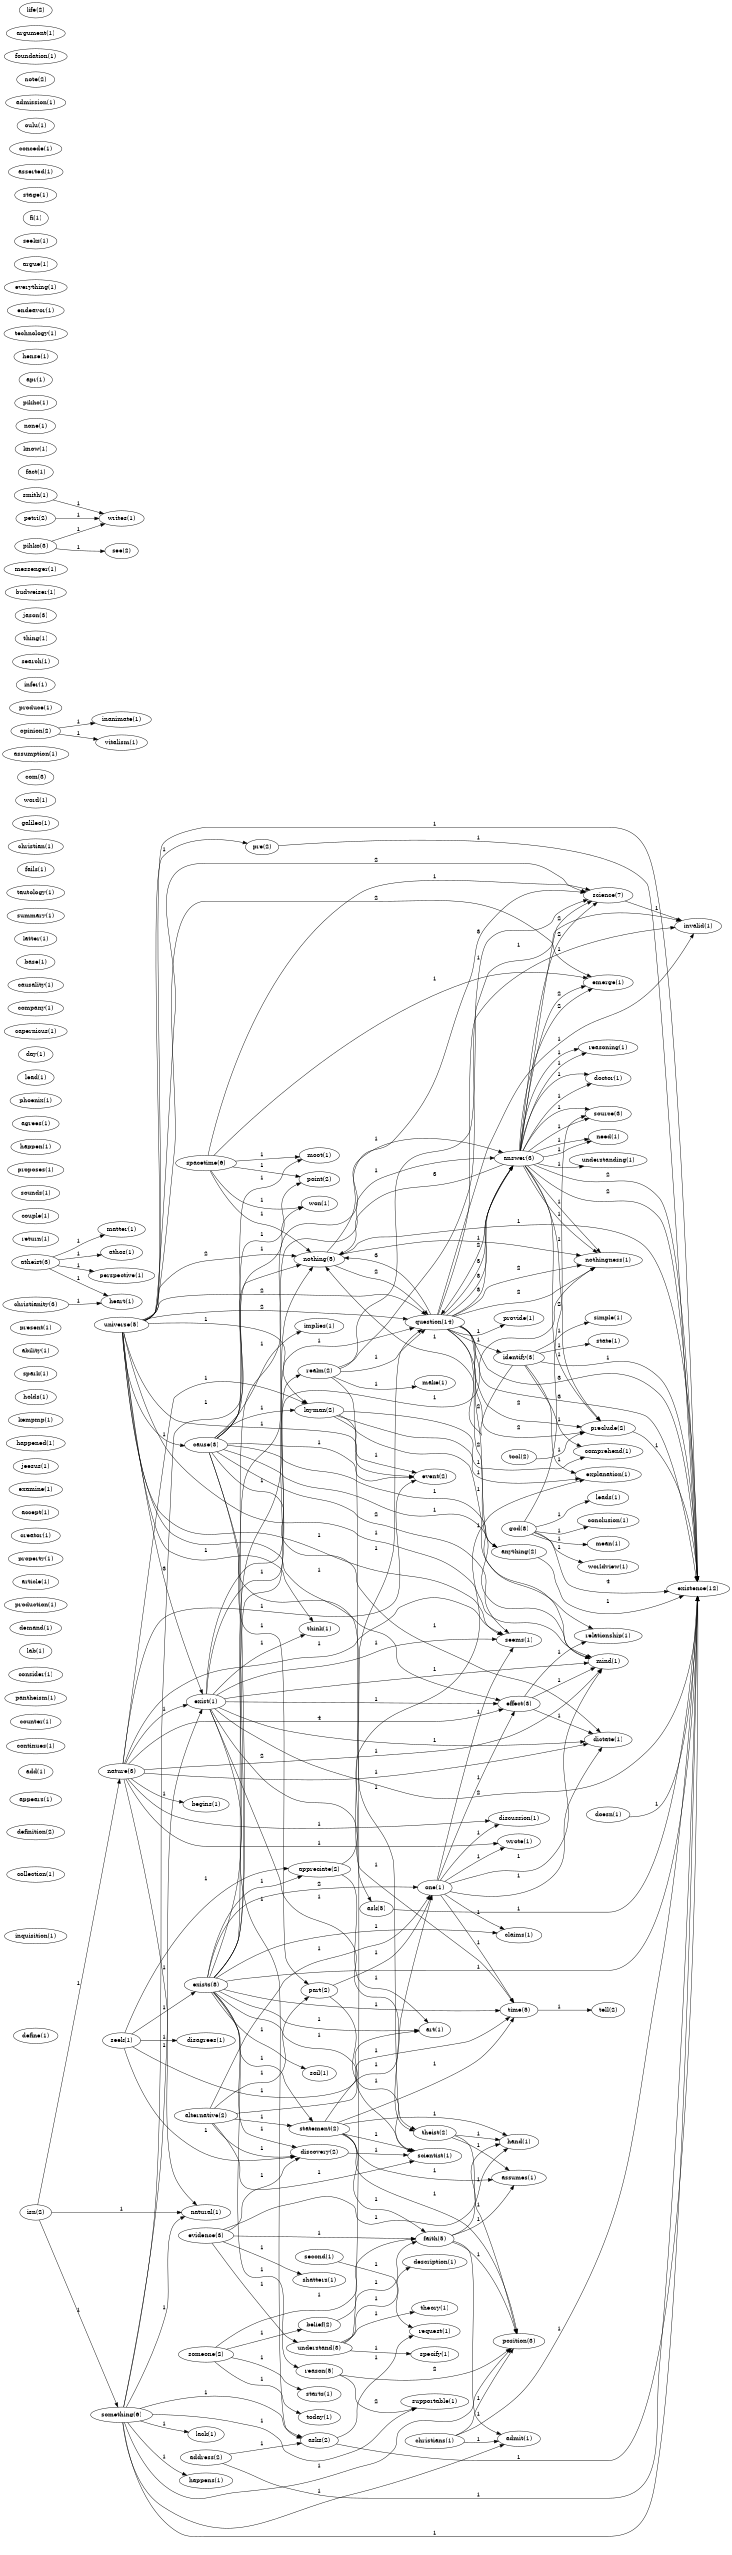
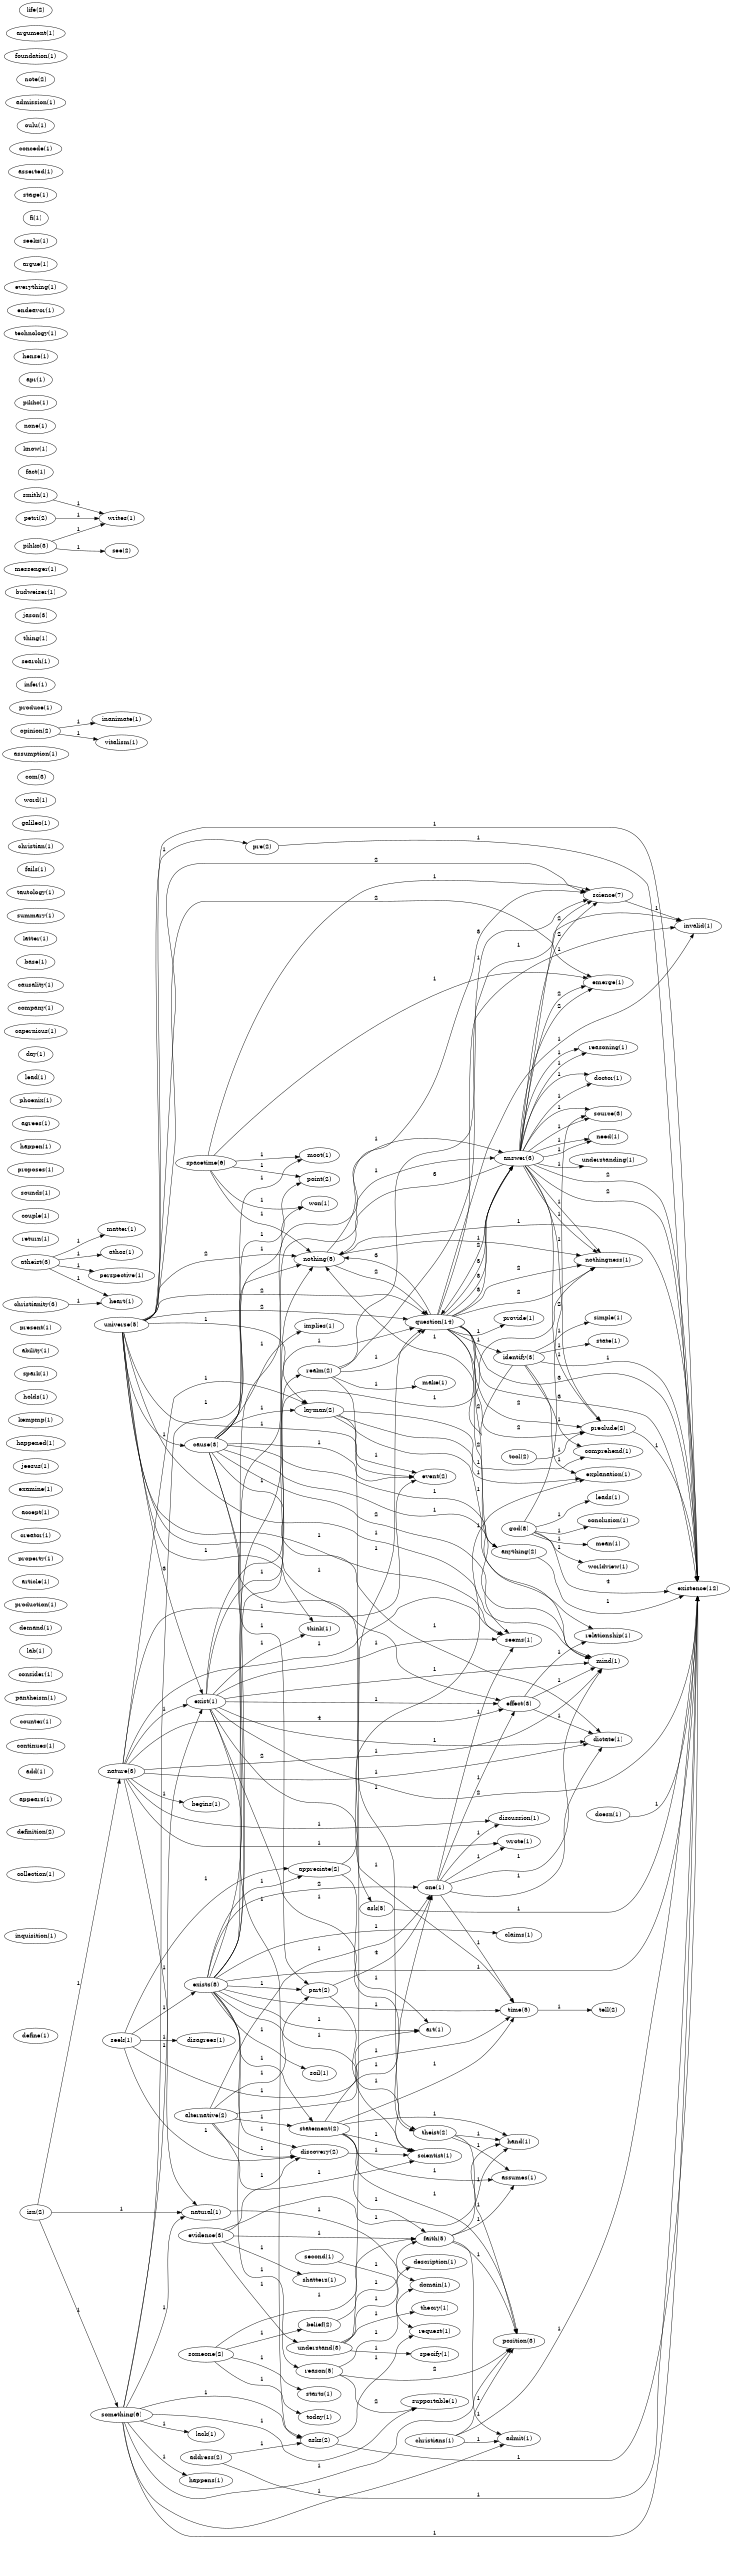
edge "one(1)" -> "claims(1)": removed, label "1"
edge "part(2)" -> "one(1)": label "1" -> "4"
edge "exists(8)" -> "part(2)": added, label "1"
node "domain(1)": added
